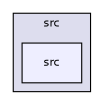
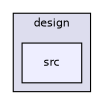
cluster "src": label "src" -> "design"
